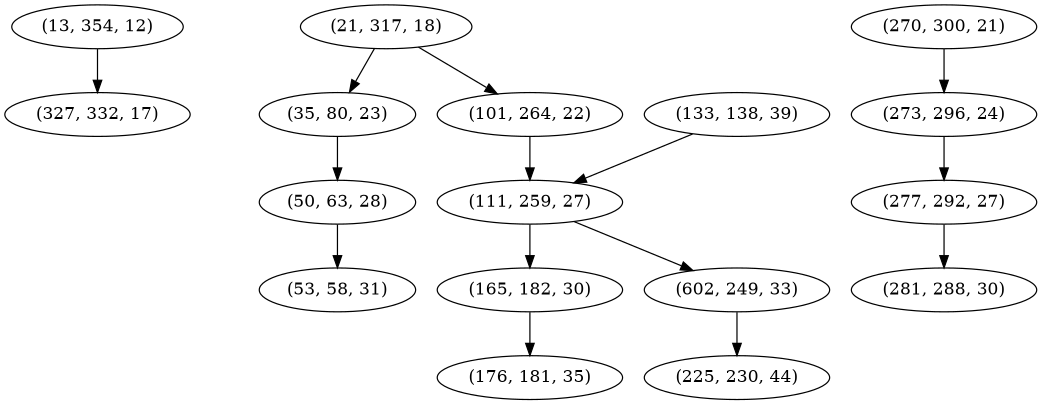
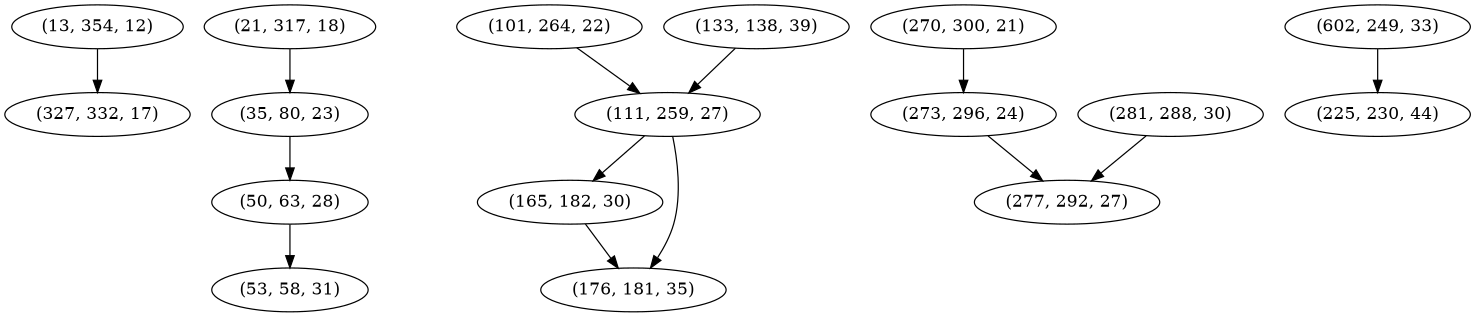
edge "(21, 317, 18)" -> "(101, 264, 22)": removed
edge "(277, 292, 27)" -> "(281, 288, 30)": reversed
edge "(111, 259, 27)" -> "(602, 249, 33)": now "(111, 259, 27)" -> "(176, 181, 35)"
